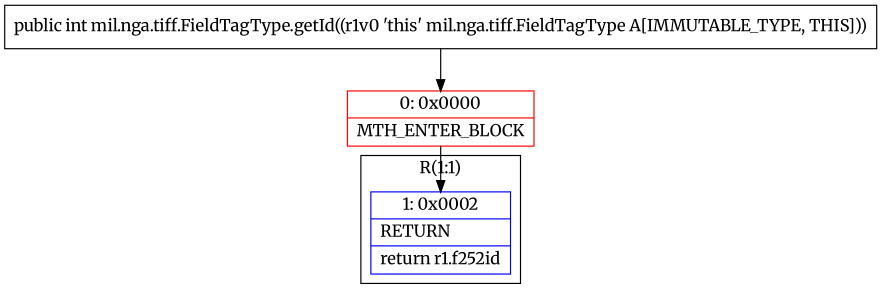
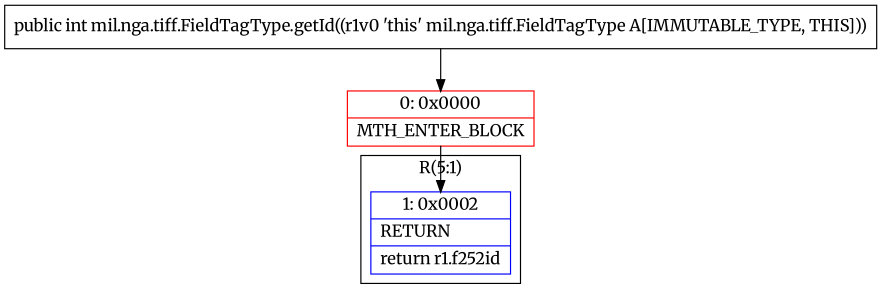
cluster "R(1:1)": label "R(1:1)" -> "R(5:1)"
